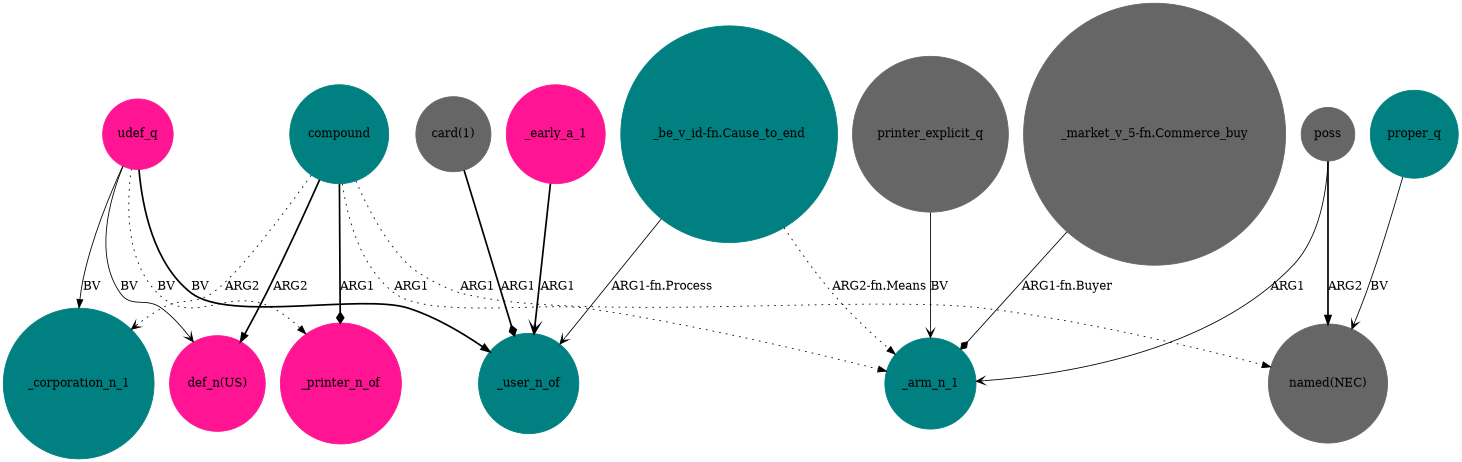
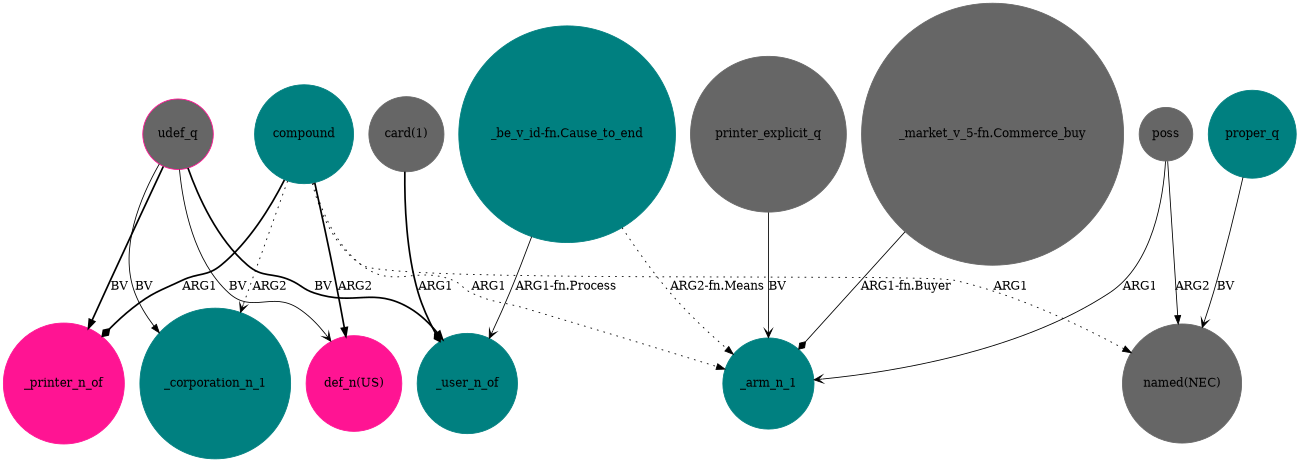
node "udef_q": fillcolor deeppink -> gray40
node "_early_a_1": removed
edge "poss" -> "named(NEC)": style bold -> solid
edge "udef_q" -> "_printer_n_of": style dotted -> bold
